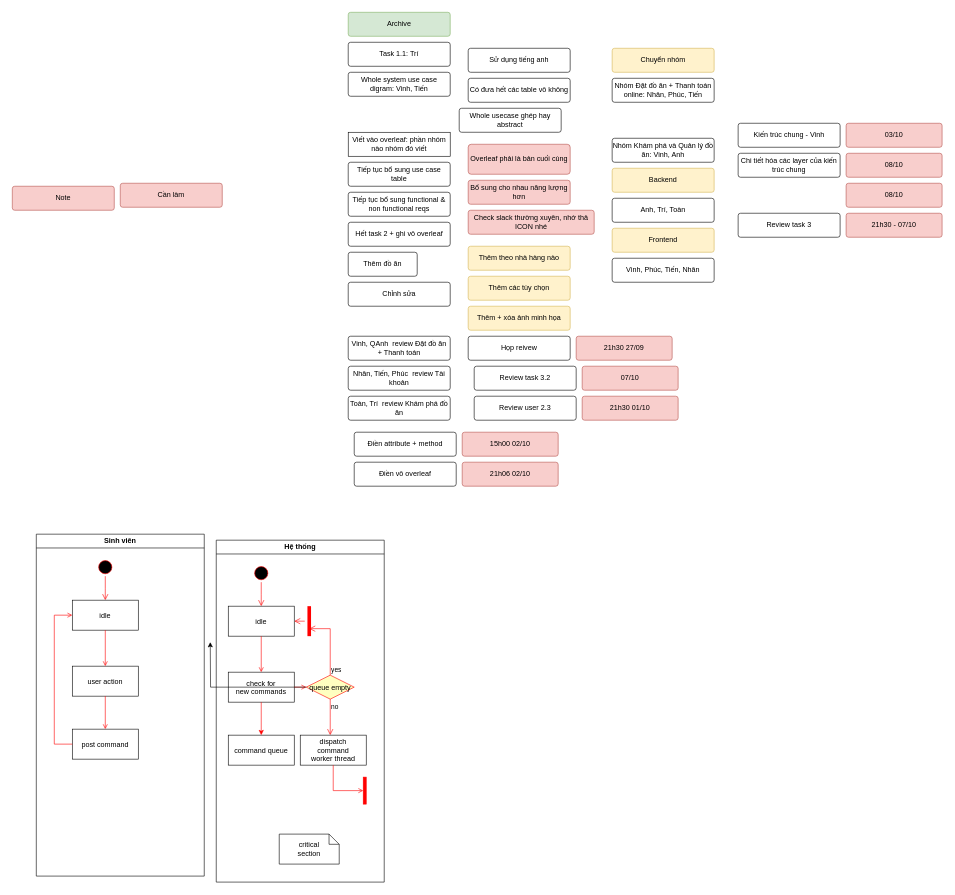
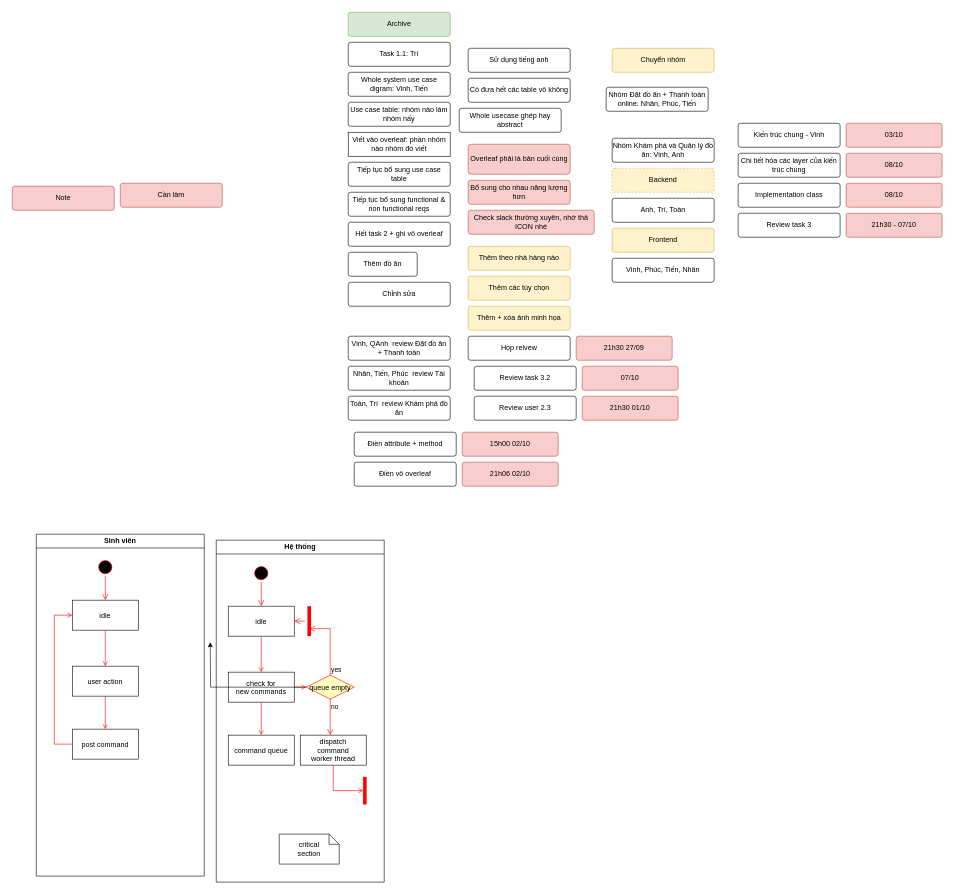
node "Nhóm Đặt đồ ăn + Thanh toán online: Nhân, Phúc, Tiến": moved (663, 90) -> (657, 99)
node "Use case table: nhóm nào làm nhóm nấy": added
node "Backend": style solid -> dashed
node "Implementation class": added
edge "check for new commands" -> "command queue": arrowhead classic -> open
